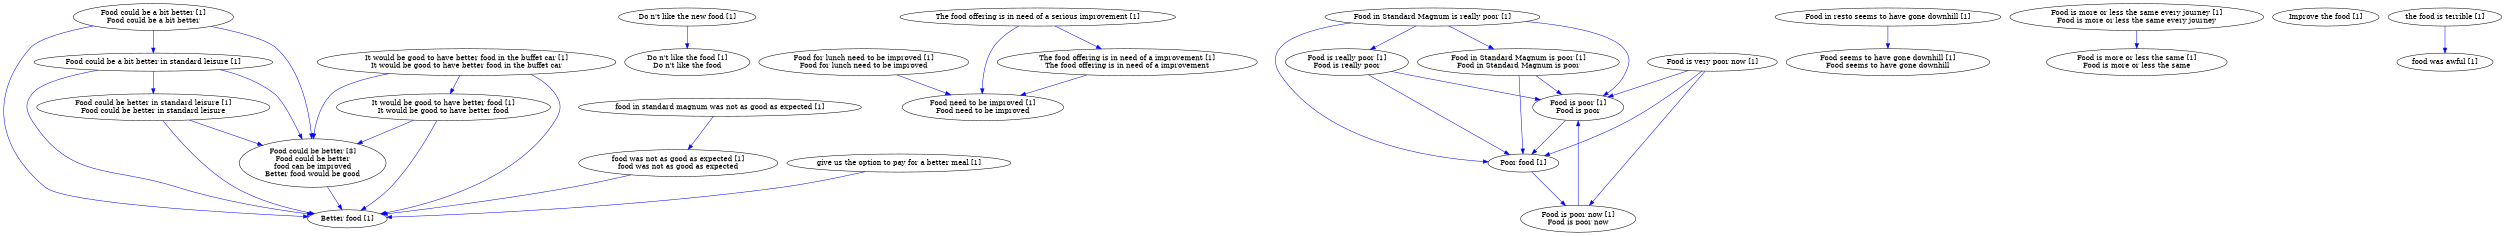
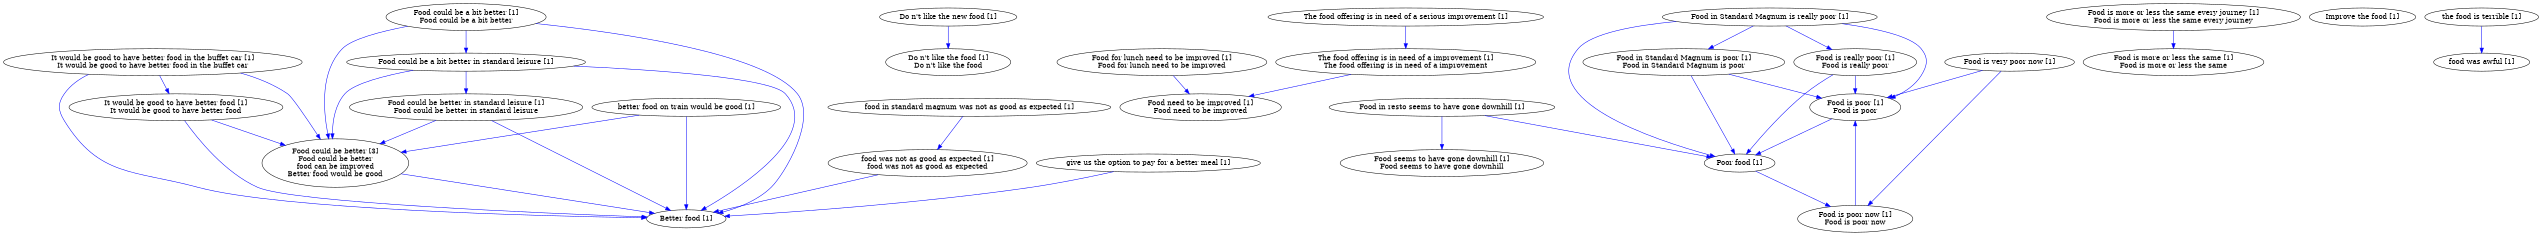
edge "The food offering is in need of a serious improvement [1]" -> "Food need to be improved [1] Food need to be improved": removed
node "better food on train would be good [1]": added
edge "Food is very poor now [1]" -> "Poor food [1]": now "Food in resto seems to have gone downhill [1]" -> "Poor food [1]"
